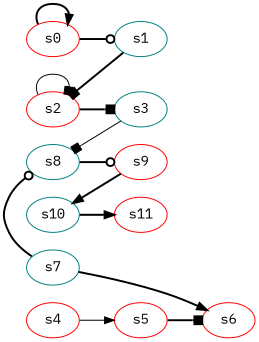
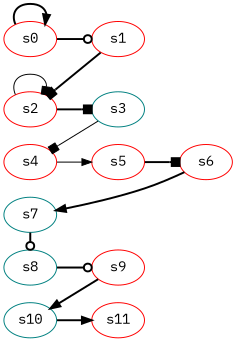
node "s1": color teal -> red
edge "s3" -> "s8": now "s3" -> "s4"
edge "s7" -> "s6": reversed
